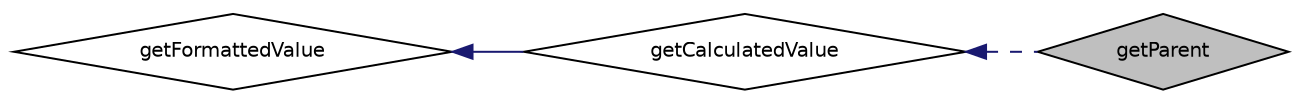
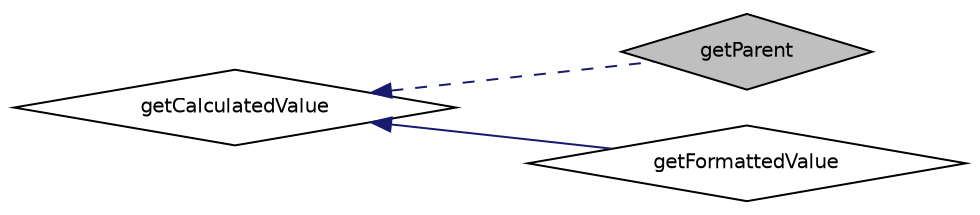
edge "getCalculatedValue" -> "getFormattedValue": reversed
